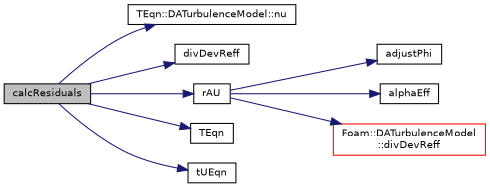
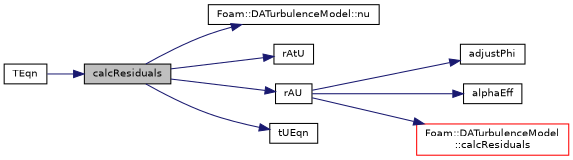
node "TEqn::DATurbulenceModel::nu": label "TEqn::DATurbulenceModel::nu" -> "Foam::DATurbulenceModel::nu"
node "divDevReff": label "divDevReff" -> "rAtU"
edge "calcResiduals" -> "TEqn": reversed
node "Foam::DATurbulenceModel ::divDevReff": label "Foam::DATurbulenceModel ::divDevReff" -> "Foam::DATurbulenceModel ::calcResiduals"
